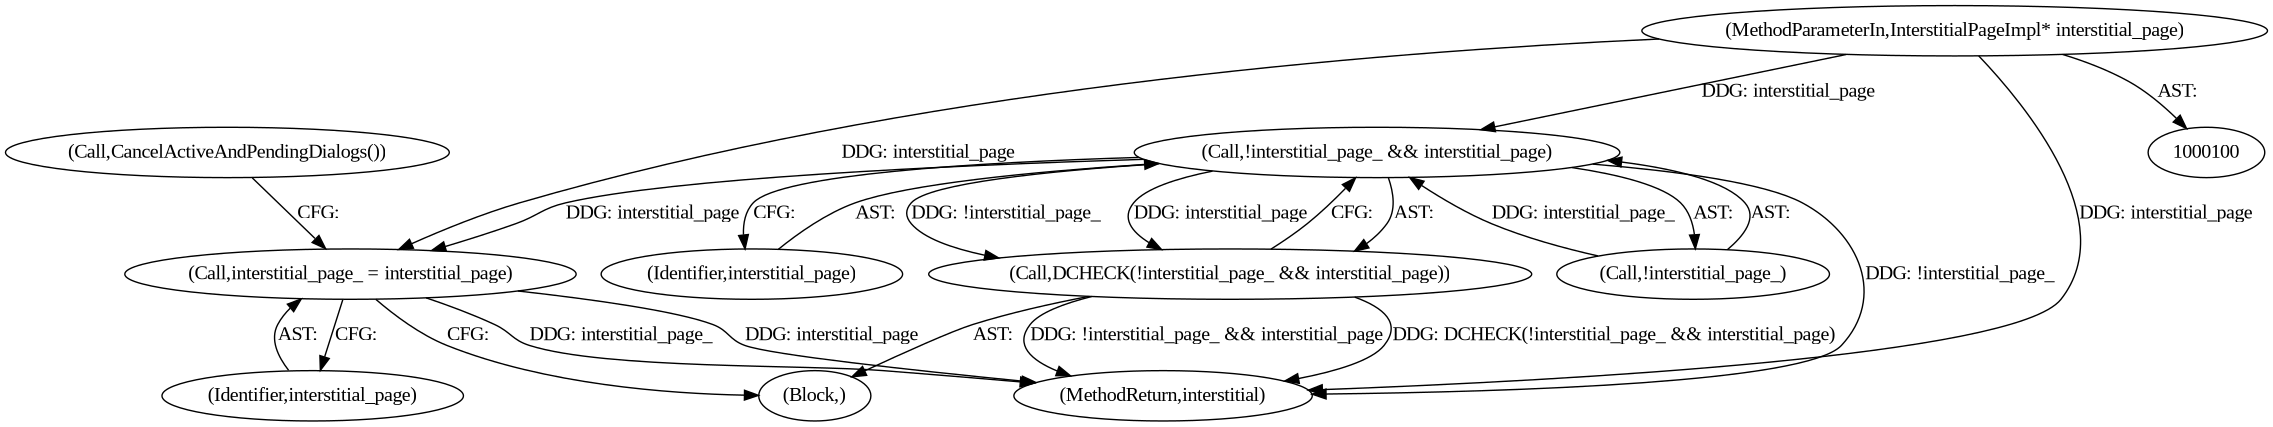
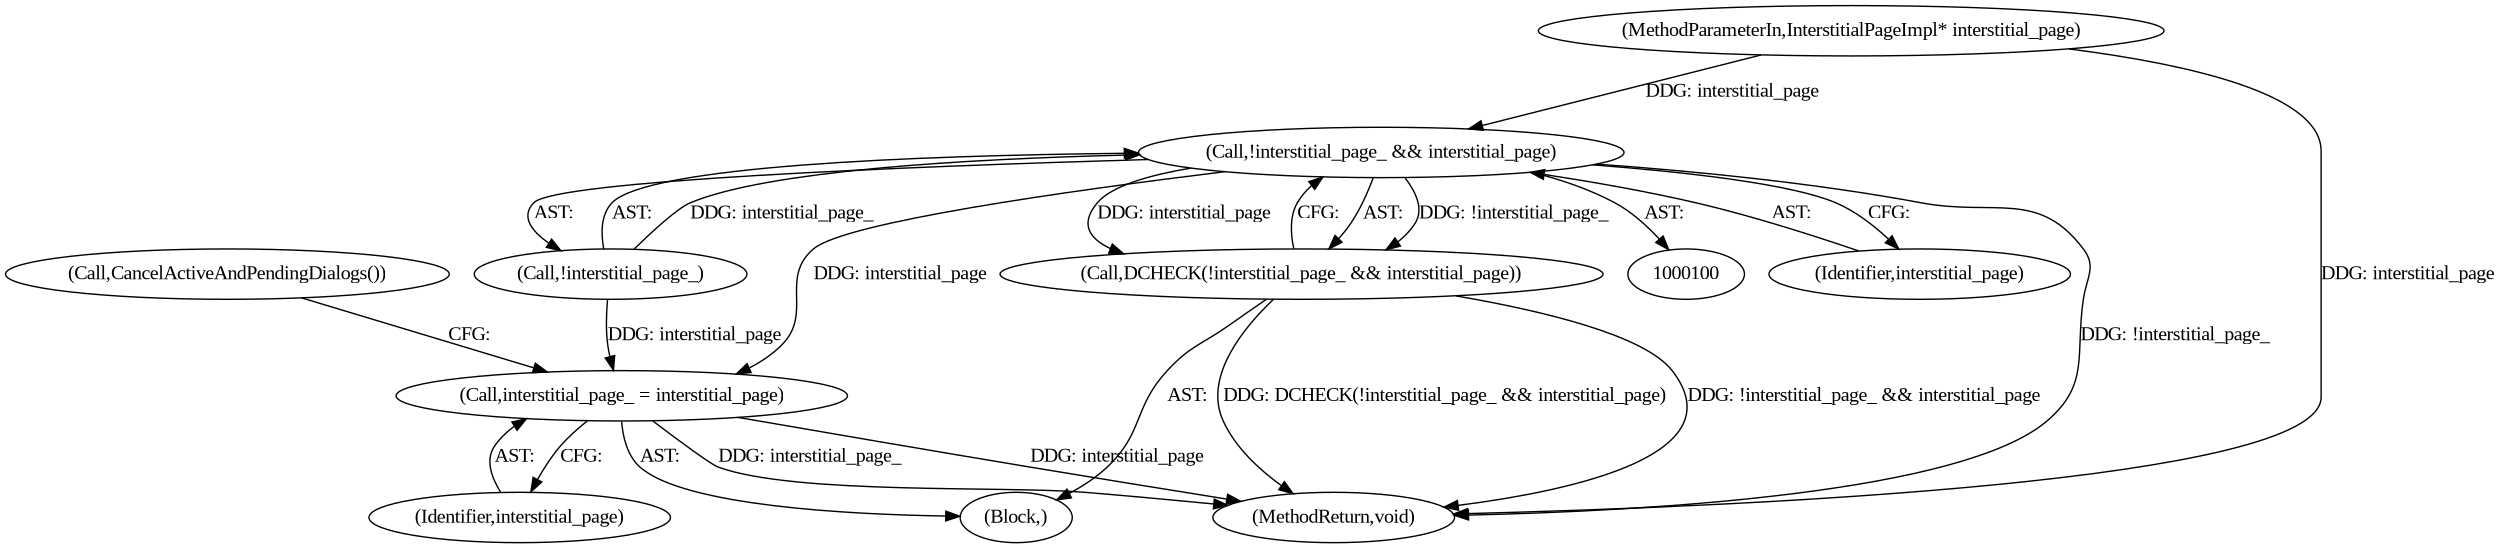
edge "(MethodParameterIn,InterstitialPageImpl* interstitial_page)" -> "1000100": now "(Call,!interstitial_page_ && interstitial_page)" -> "1000100"
edge "(MethodParameterIn,InterstitialPageImpl* interstitial_page)" -> "(Call,interstitial_page_ = interstitial_page)": now "(Call,!interstitial_page_)" -> "(Call,interstitial_page_ = interstitial_page)"
edge "(Call,interstitial_page_ = interstitial_page)" -> "(Block,)": label "CFG: " -> "AST: "
node "(MethodReturn,interstitial)": label "(MethodReturn,interstitial)" -> "(MethodReturn,void)"
